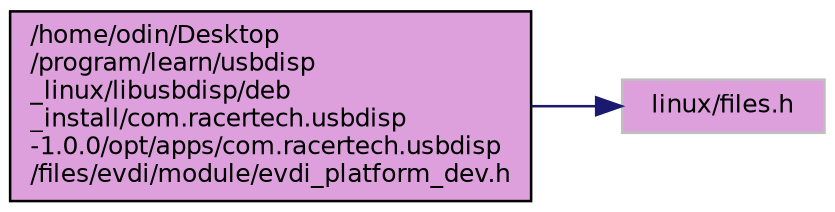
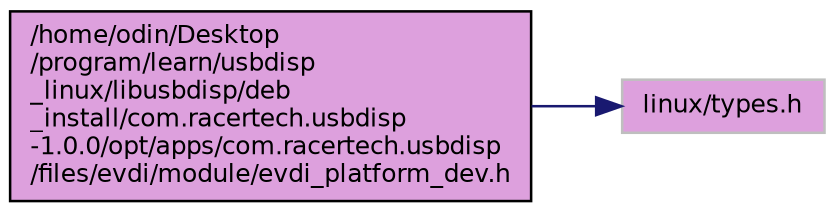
node "linux/files.h": label "linux/files.h" -> "linux/types.h"
